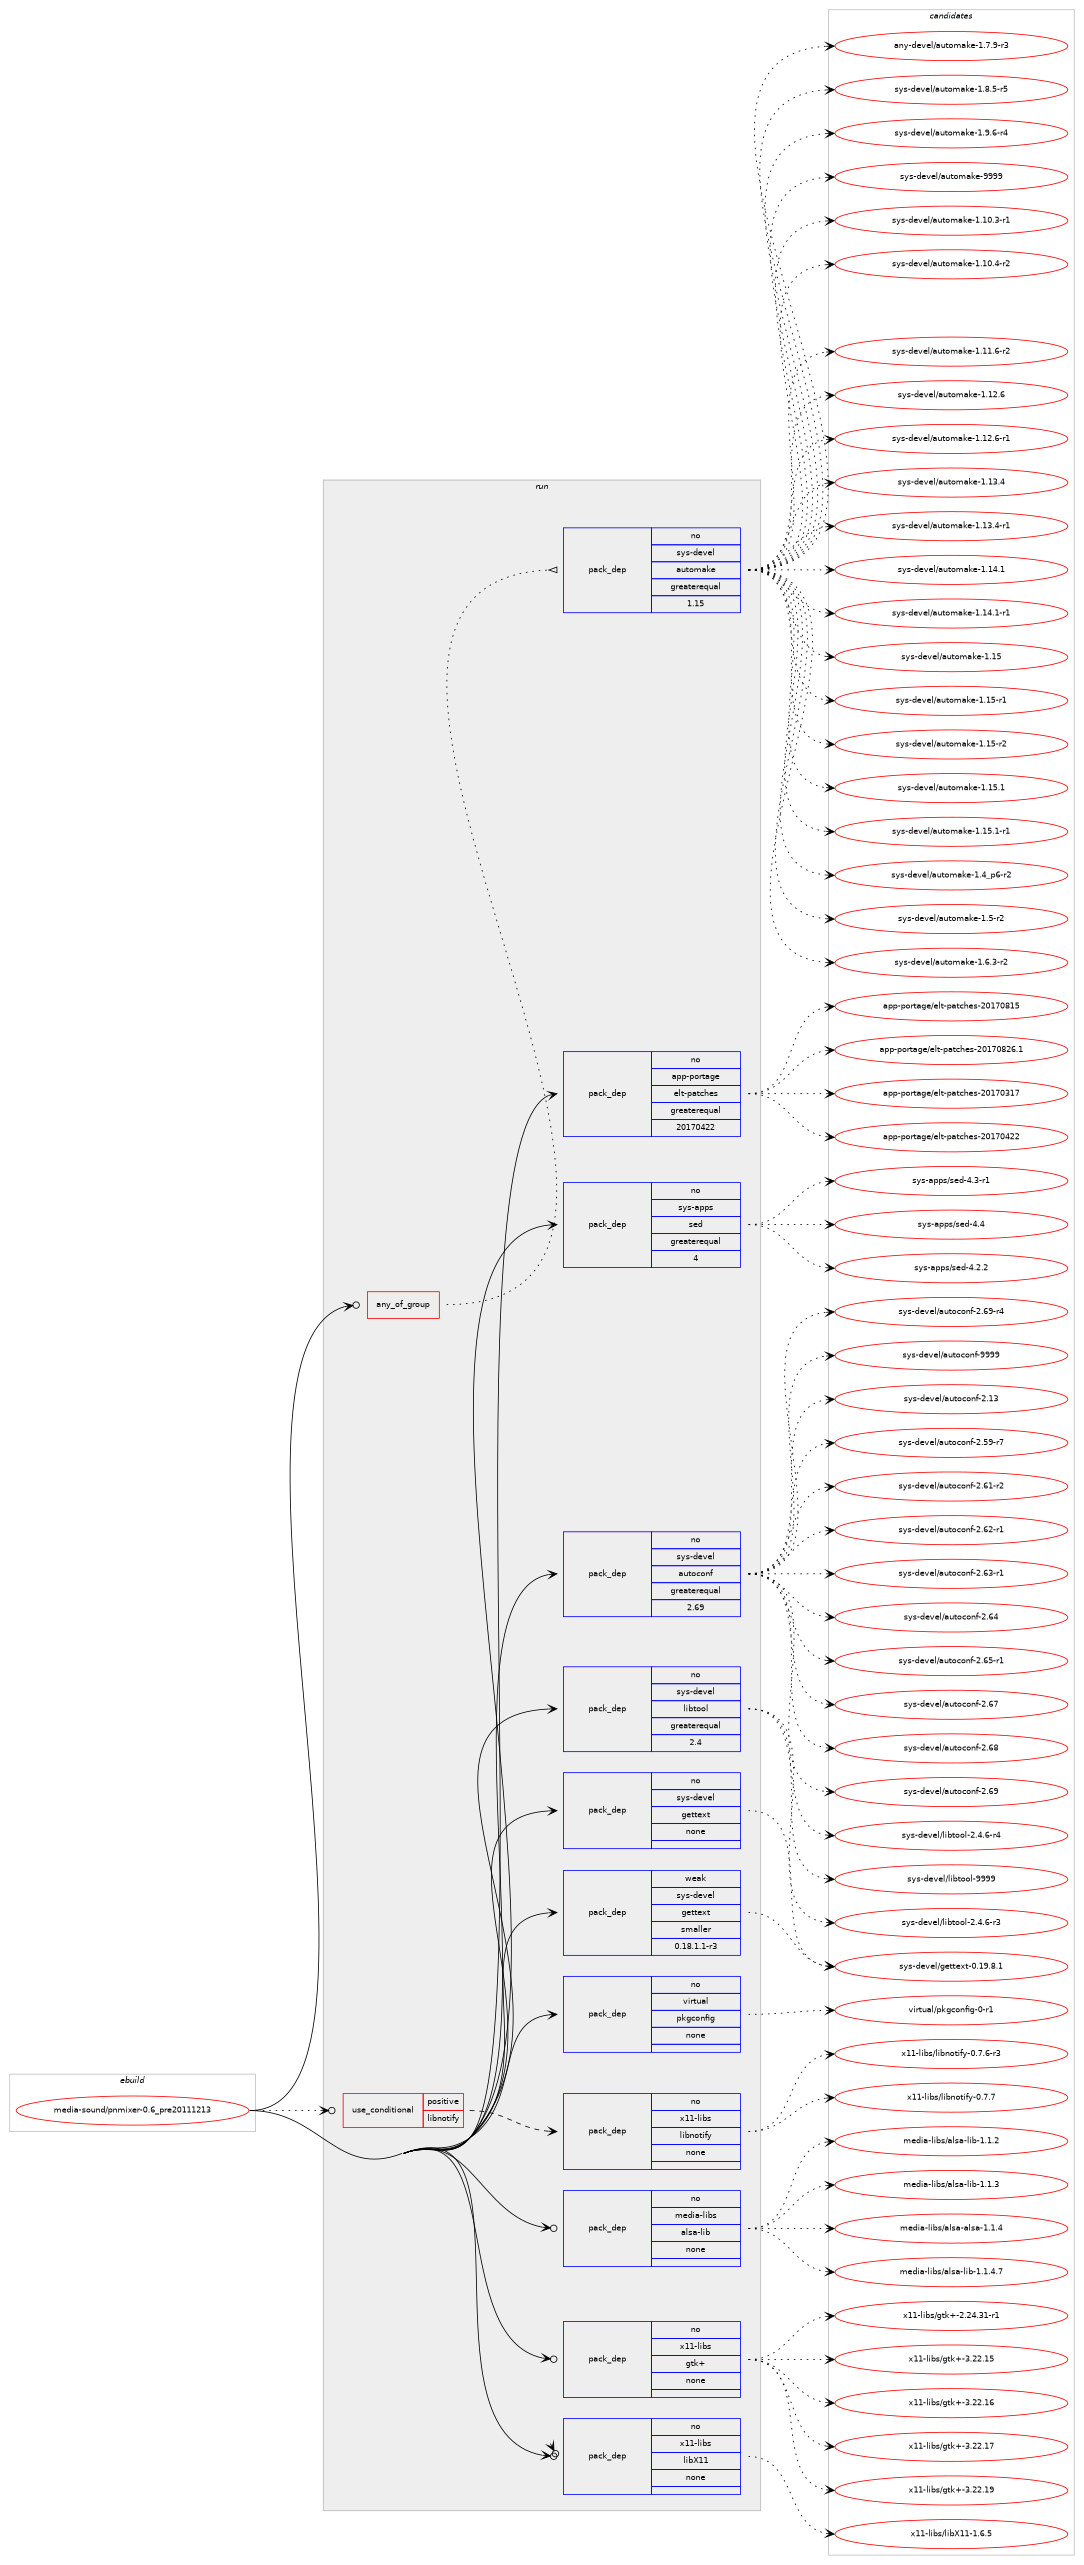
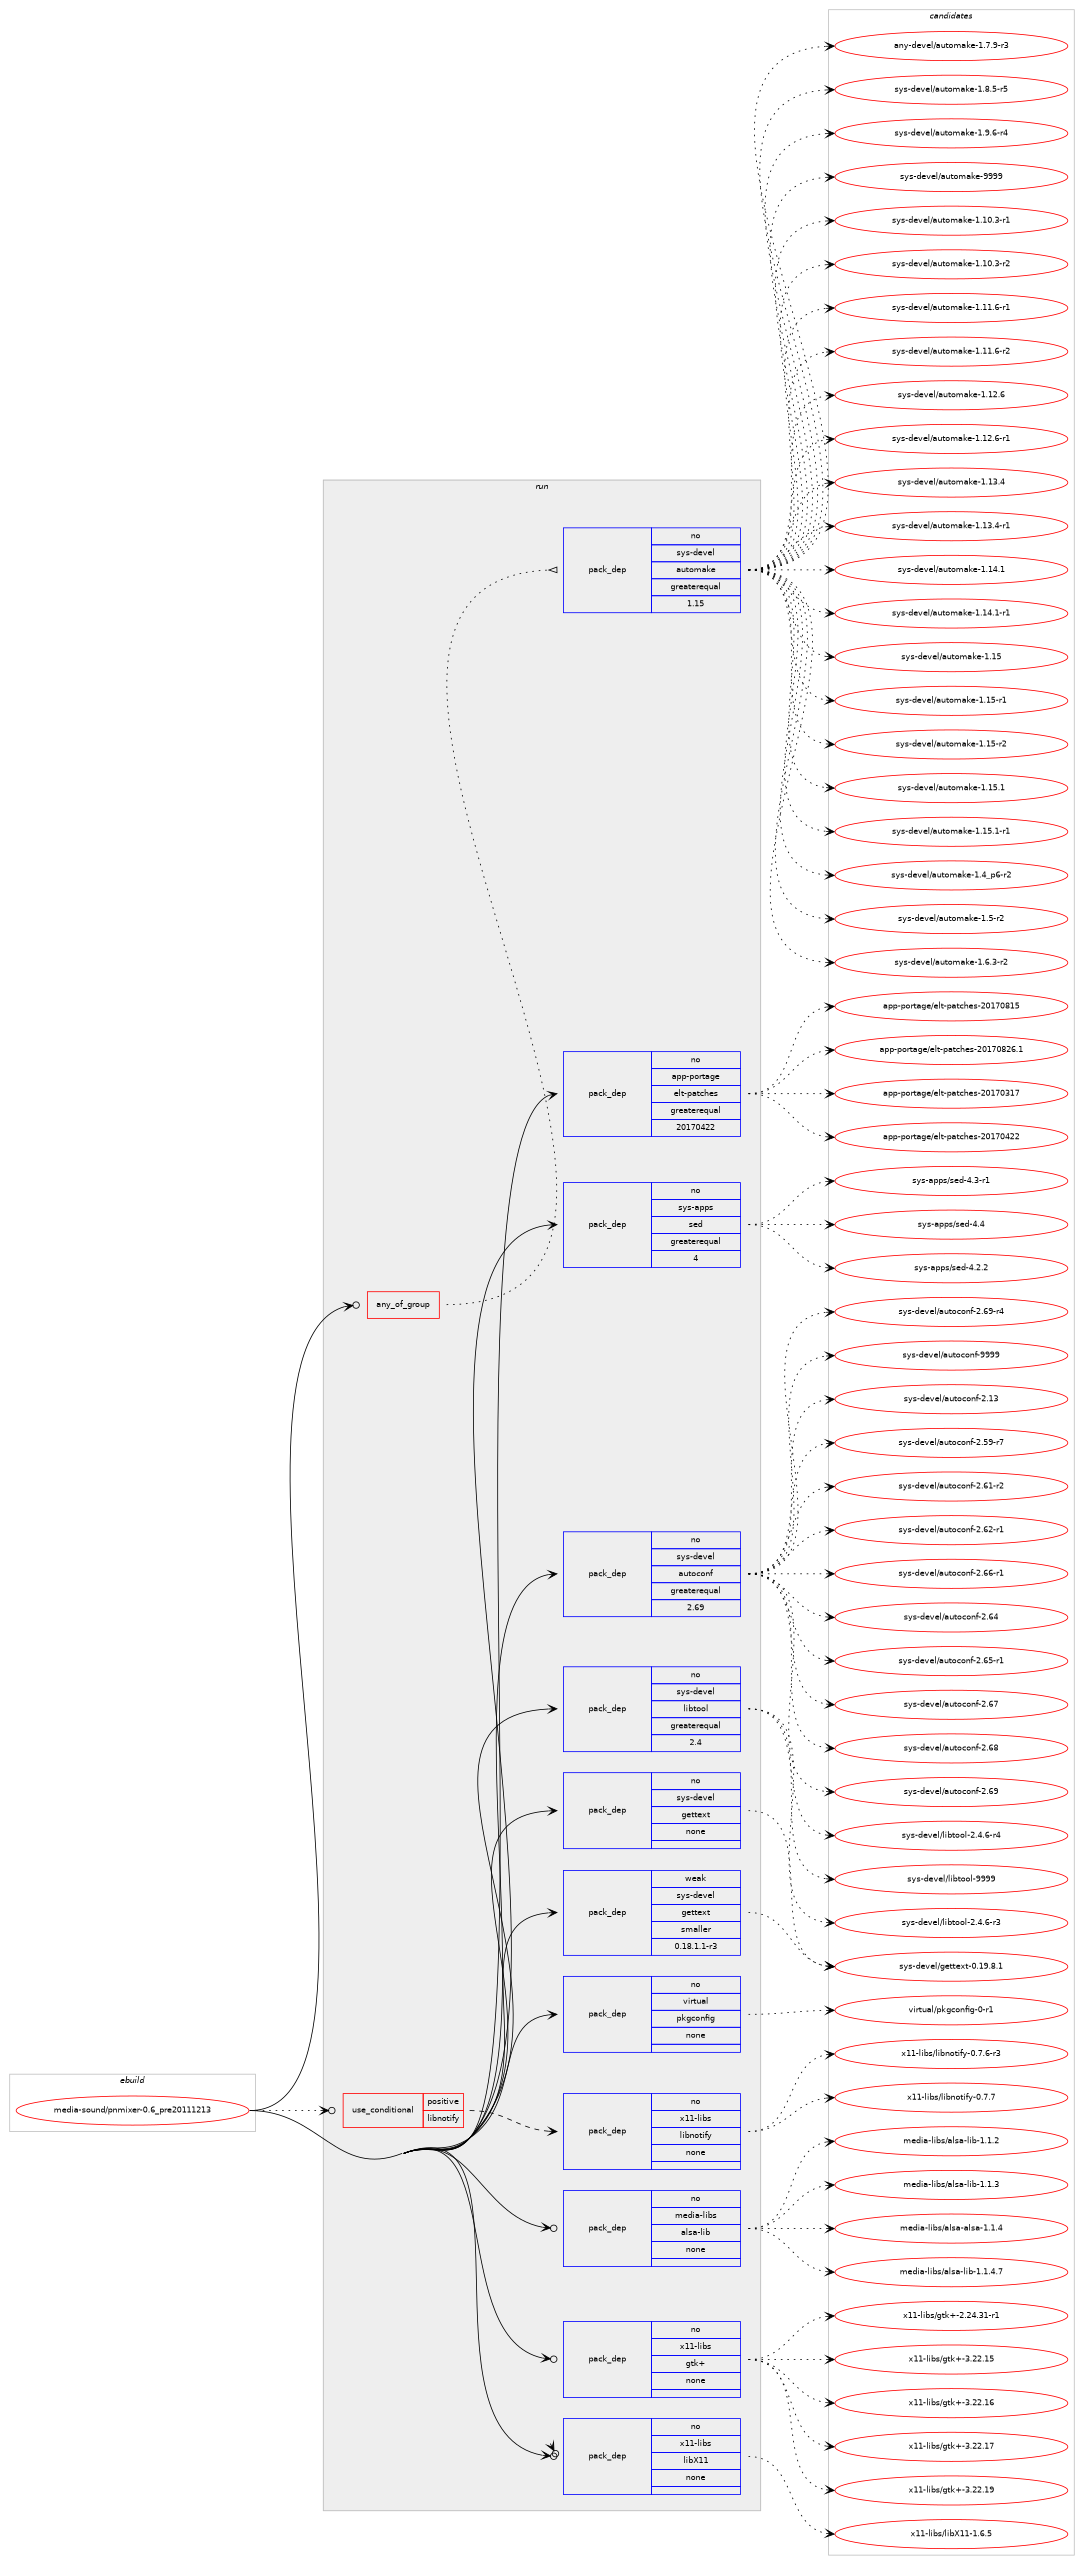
node "sys-devel/automake-1.10.4-r2": label "sys-devel/automake-1.10.4-r2" -> "sys-devel/automake-1.10.3-r2"
node "sys-devel/automake-1.11.6-r1": added
node "sys-devel/autoconf-2.63-r1": label "sys-devel/autoconf-2.63-r1" -> "sys-devel/autoconf-2.66-r1"
